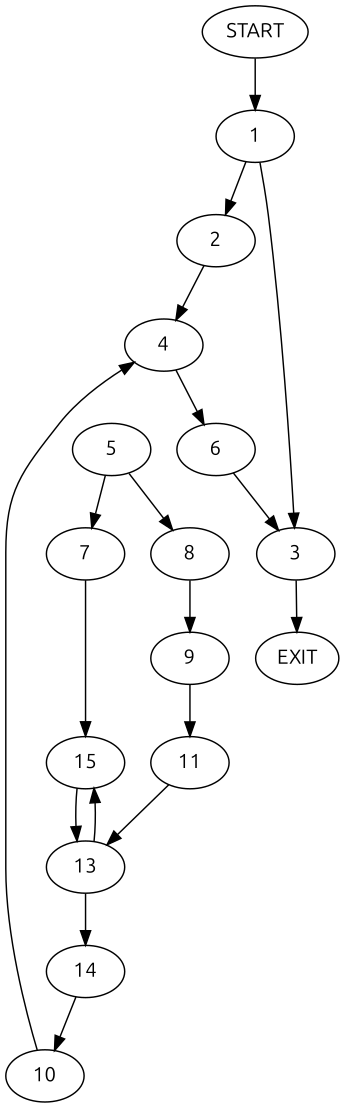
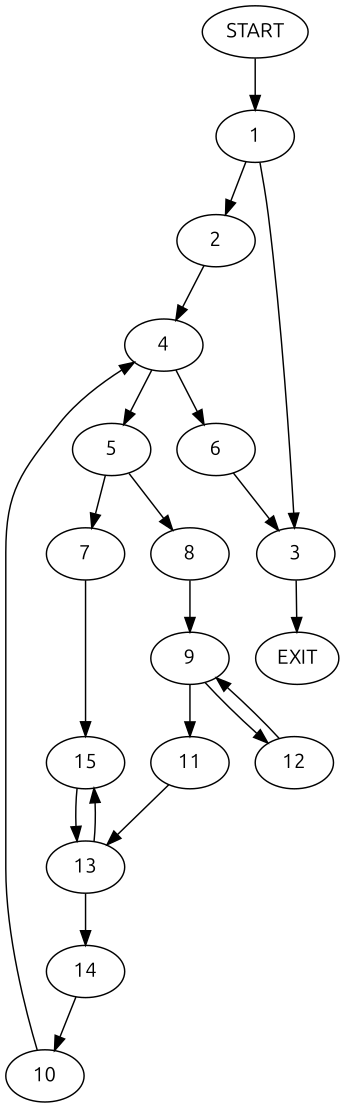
edge "4" -> "5": added
node "12": added
